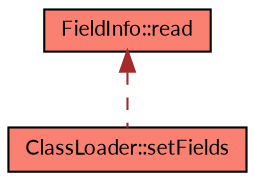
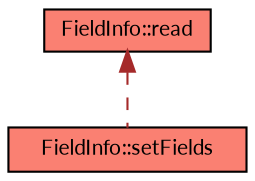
node "ClassLoader::setFields": label "ClassLoader::setFields" -> "FieldInfo::setFields"
